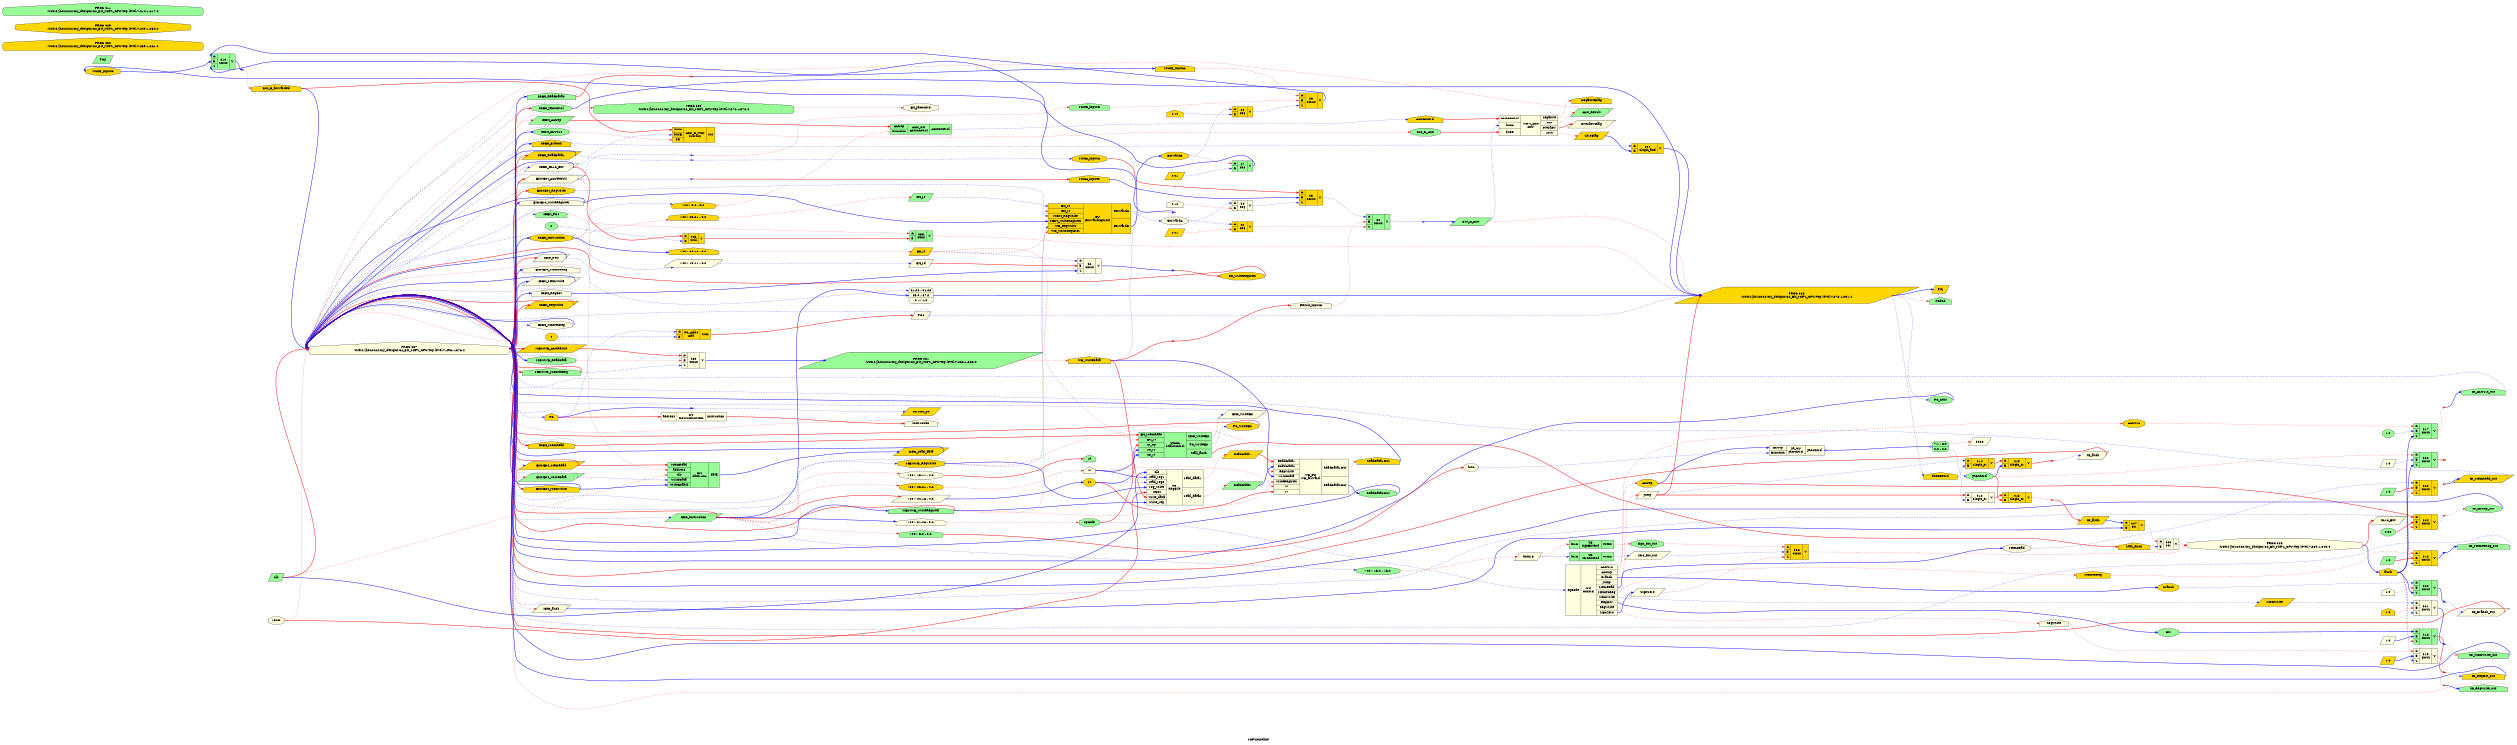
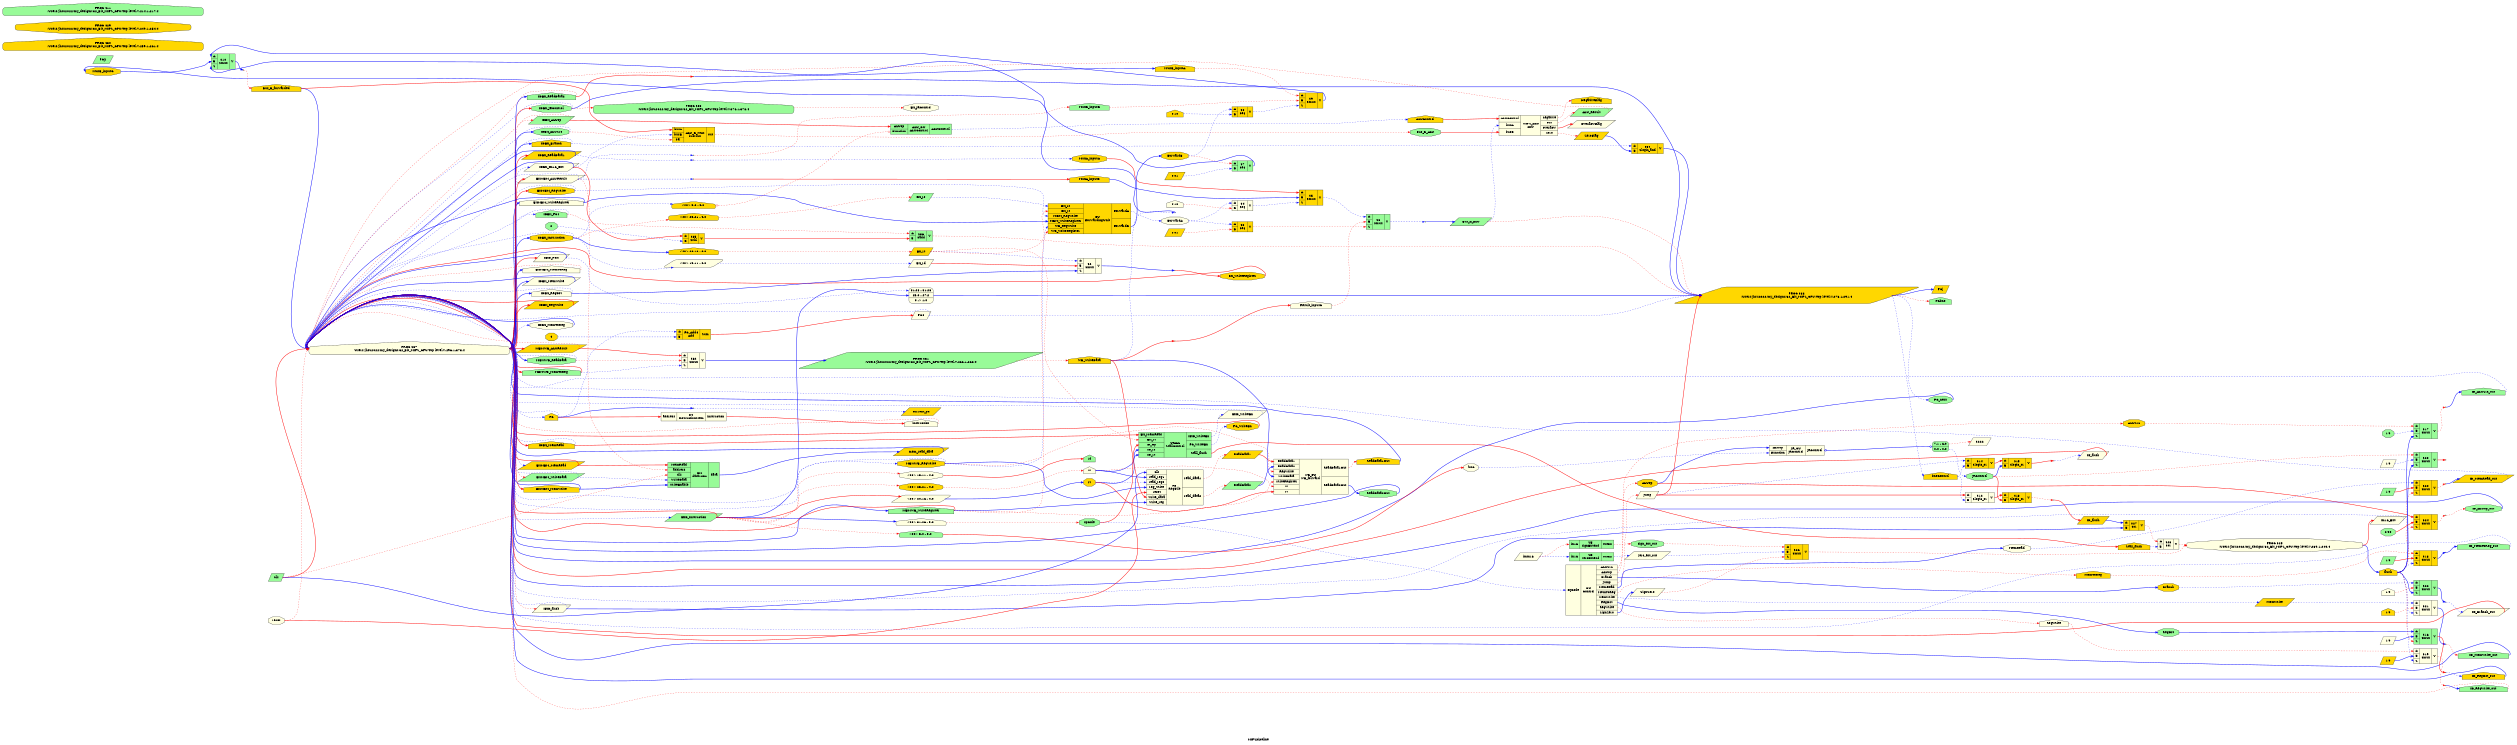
node "<s0> 15:0 - 15:0": removed
node "Bit": label "Bit" -> "RegDst"
